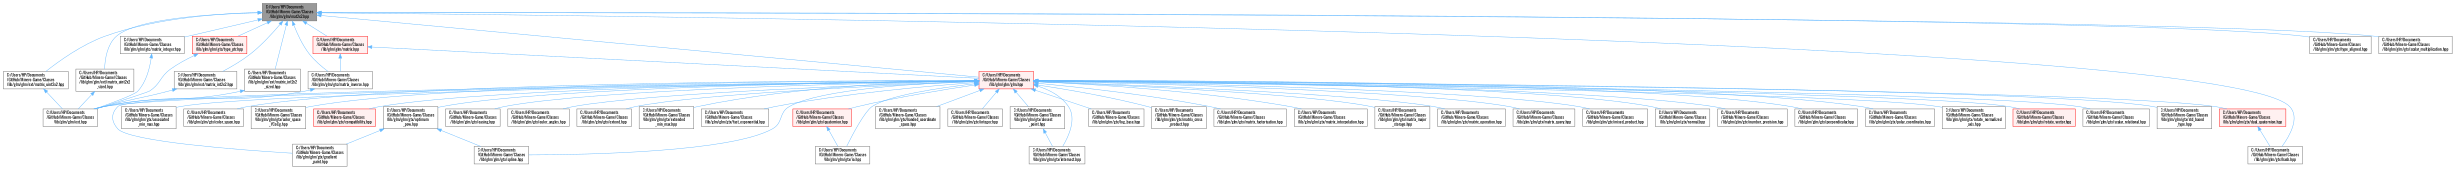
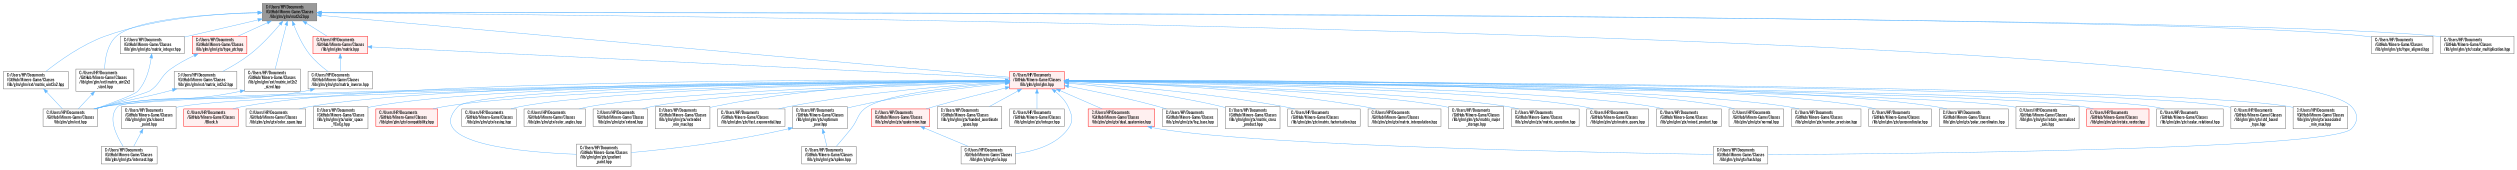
node "C:/Users/HP/Documents /GitHub/Minero-Game/Classes /Block.h": added
